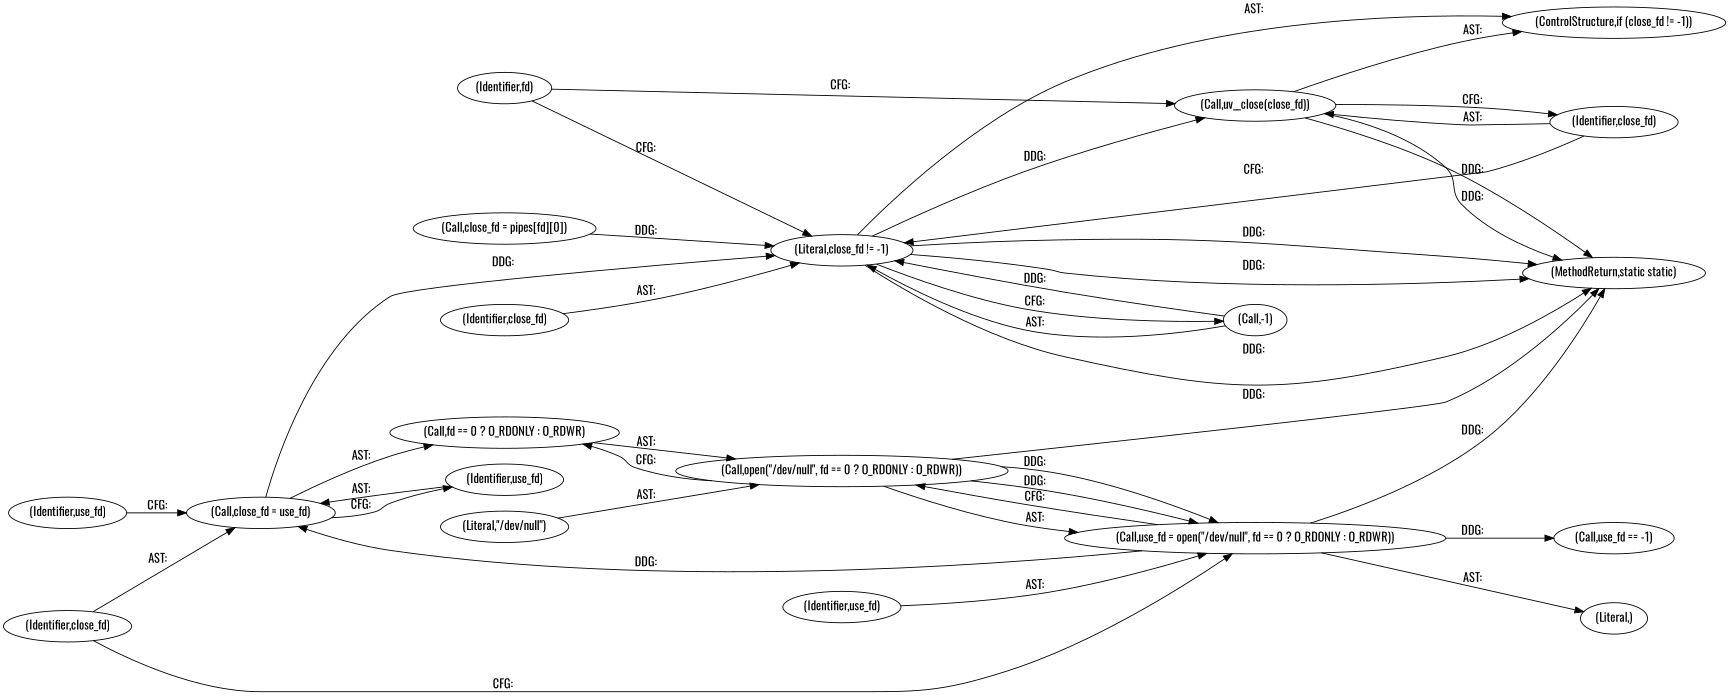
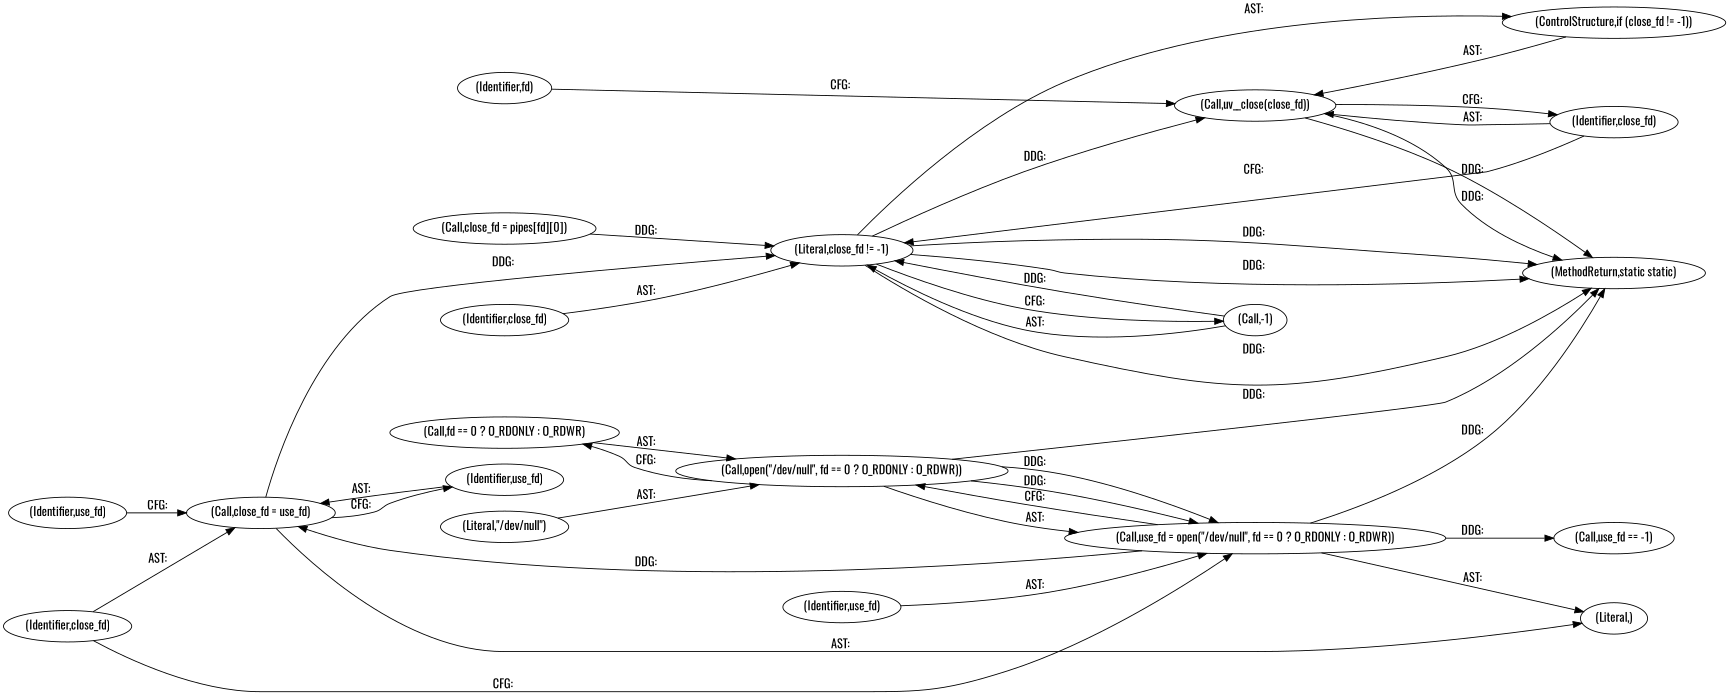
edge "(Call,uv__close(close_fd))" -> "(ControlStructure,if (close_fd != -1))": reversed
edge "(Identifier,fd)" -> "(Literal,close_fd != -1)": removed, label "CFG:"
edge "(Call,close_fd = use_fd)" -> "(Call,fd == 0 ? O_RDONLY : O_RDWR)": now "(Call,close_fd = use_fd)" -> "(Literal,)"
